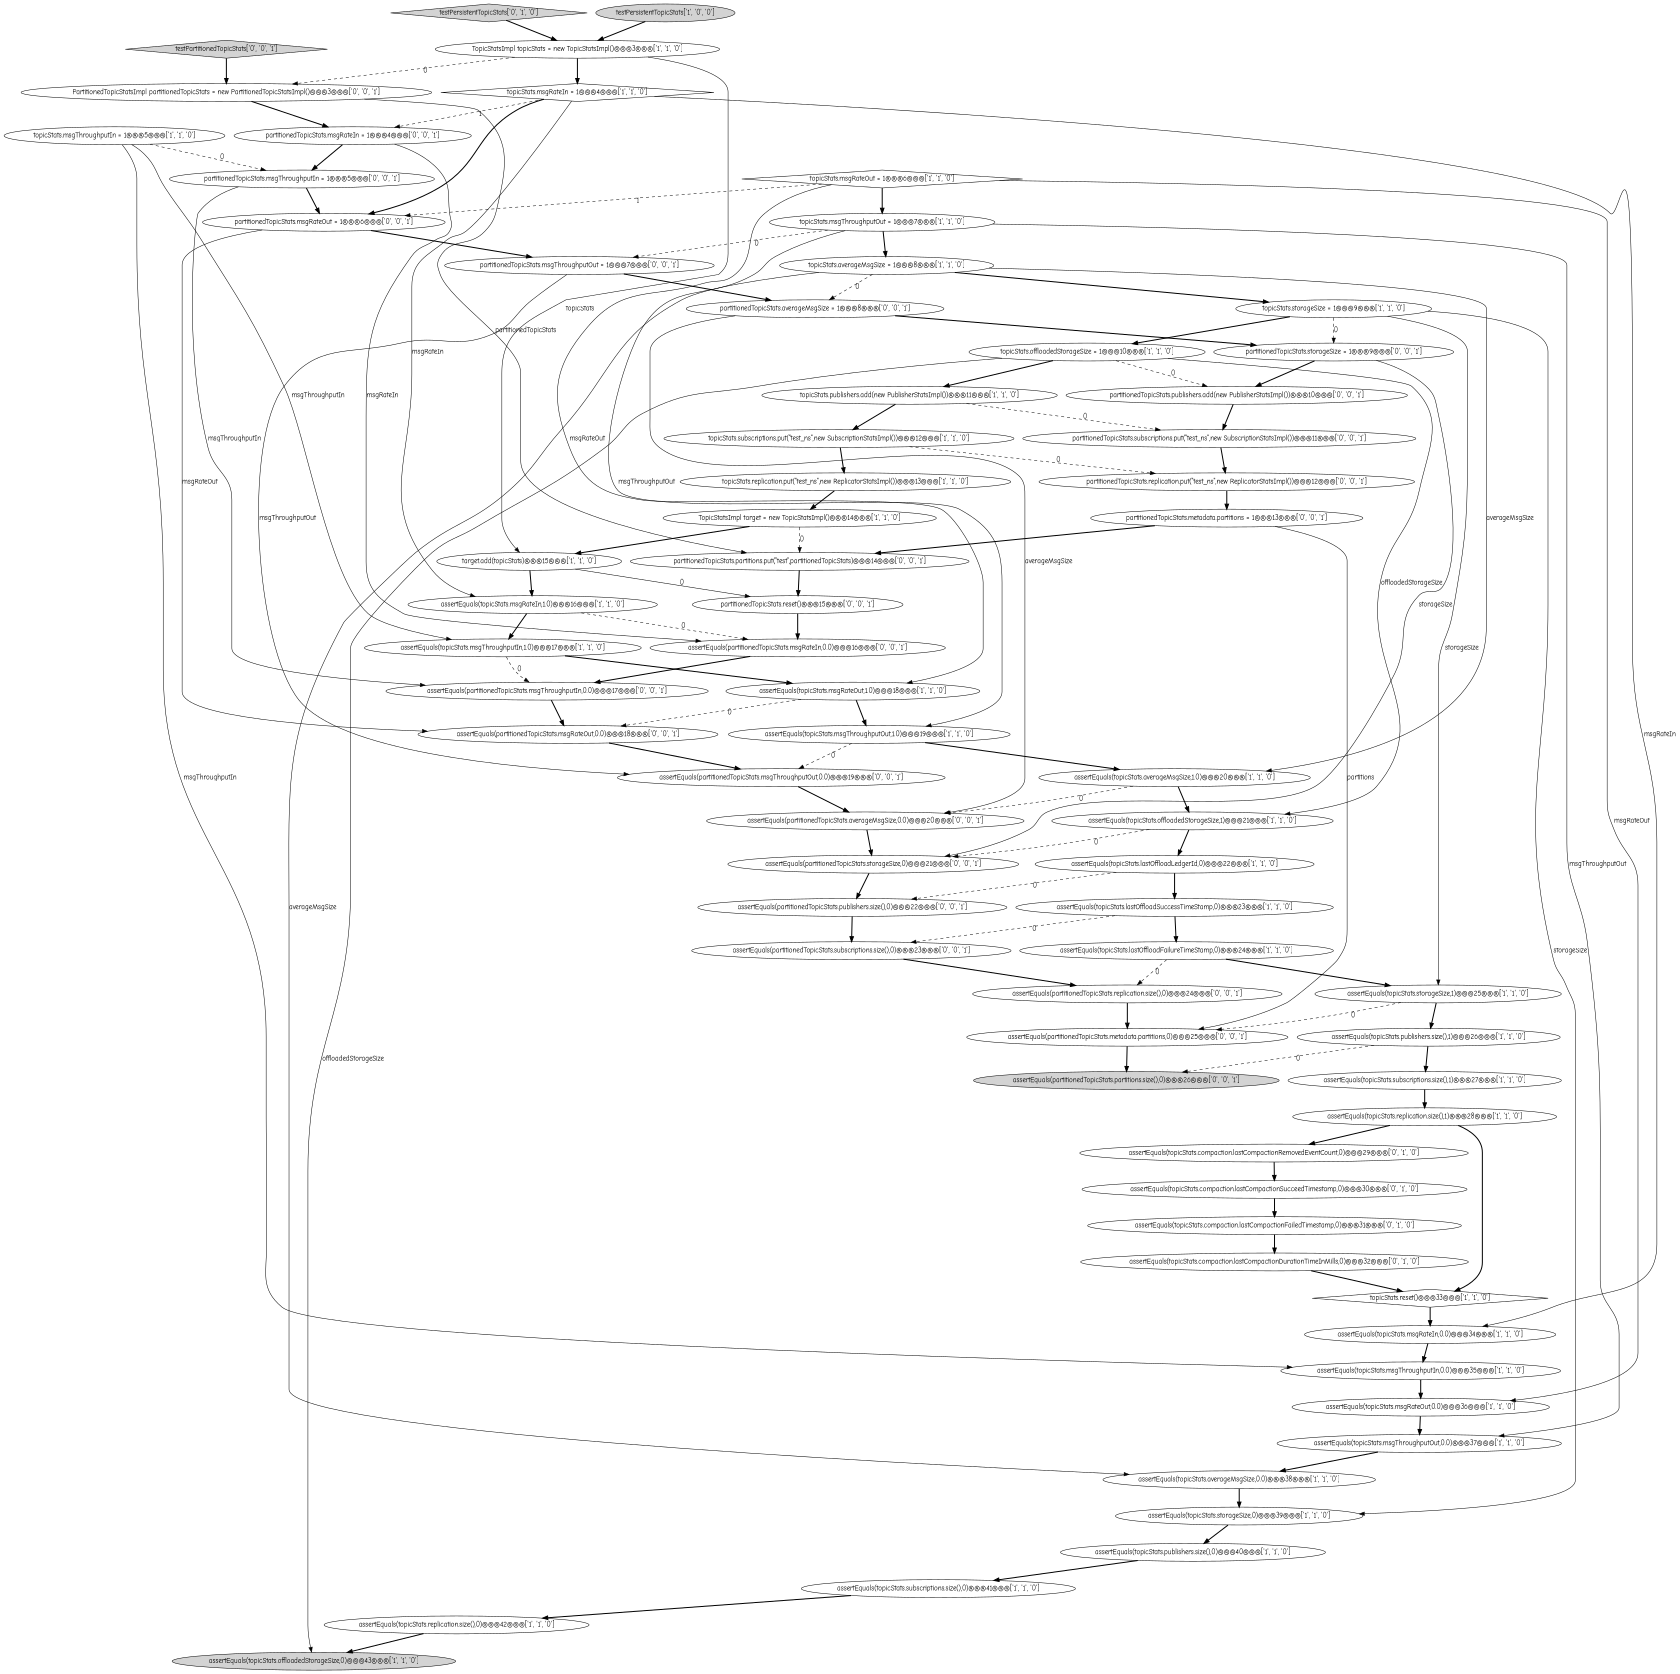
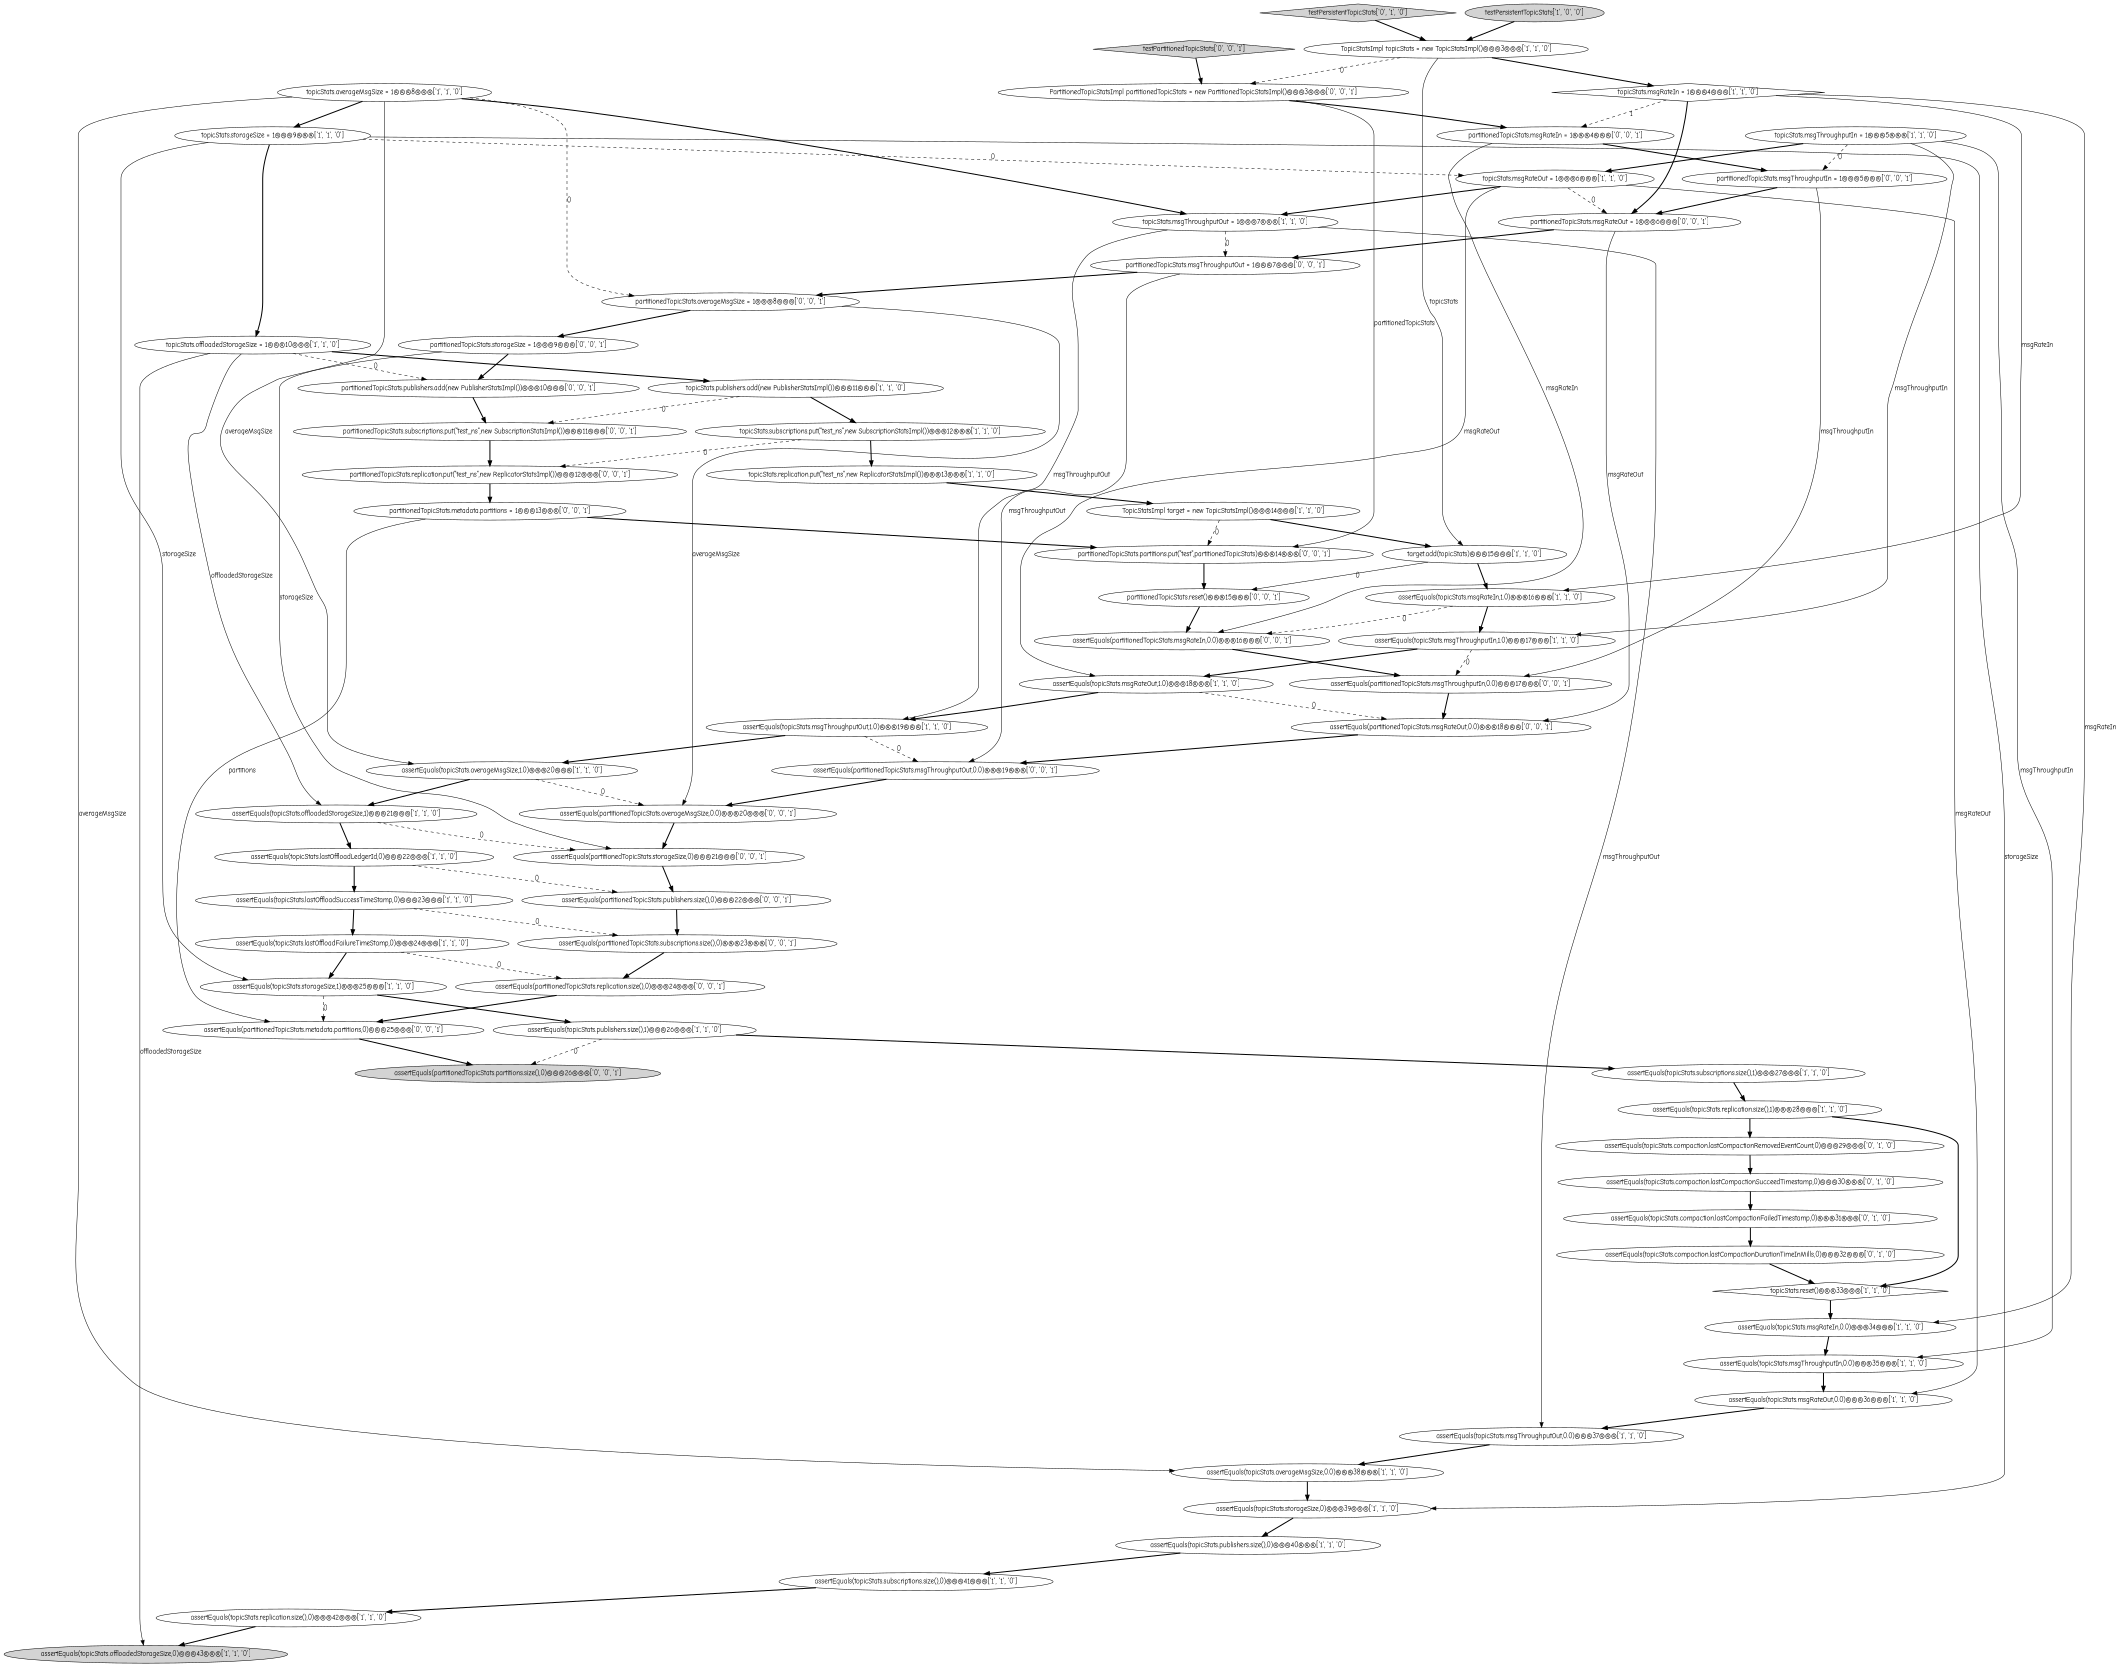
edge "topicStats.msgThroughputIn = 1@@@5@@@['1', '1', '0']" -> "topicStats.msgRateOut = 1@@@6@@@['1', '1', '0']": added
node "topicStats.msgRateOut = 1@@@6@@@['1', '1', '0']": shape diamond -> ellipse
edge "topicStats.msgRateOut = 1@@@6@@@['1', '1', '0']" -> "partitionedTopicStats.msgRateOut = 1@@@6@@@['0', '0', '1']": label "1" -> "0"
edge "topicStats.msgThroughputOut = 1@@@7@@@['1', '1', '0']" -> "topicStats.averageMsgSize = 1@@@8@@@['1', '1', '0']": reversed
edge "topicStats.storageSize = 1@@@9@@@['1', '1', '0']" -> "partitionedTopicStats.storageSize = 1@@@9@@@['0', '0', '1']": now "topicStats.storageSize = 1@@@9@@@['1', '1', '0']" -> "topicStats.msgRateOut = 1@@@6@@@['1', '1', '0']"
